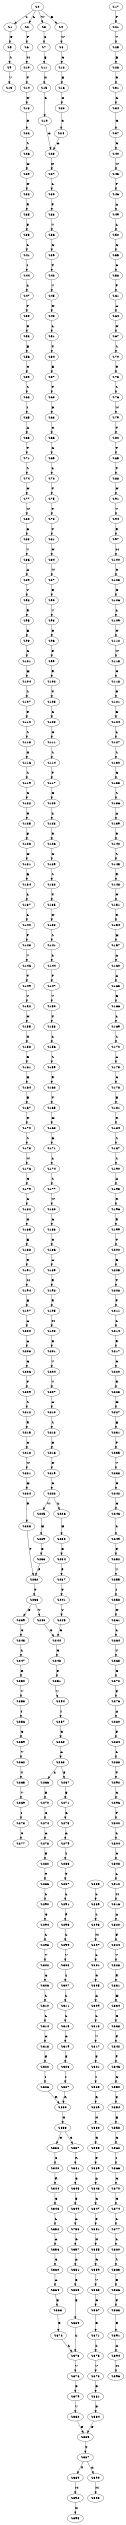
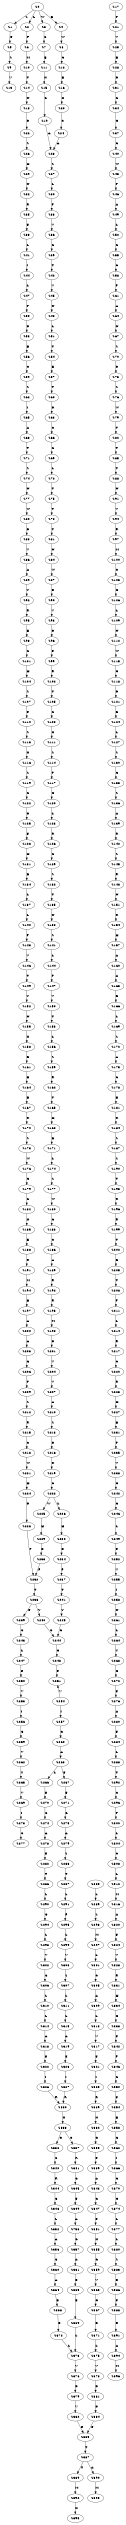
edge "S23" -> "S27": label "N" -> "S"
edge "S190" -> "S193": label "A" -> "T"
edge "S251" -> "S254": reversed
